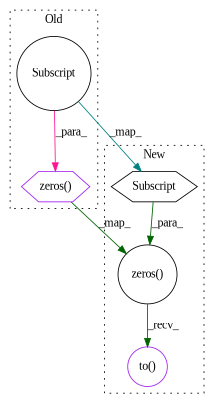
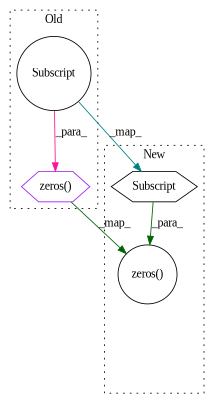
node "to()": removed
